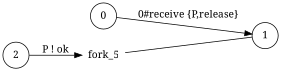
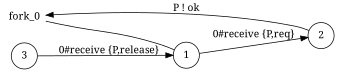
node "0": label "0" -> "3"
edge "1" -> "2": added, label "0#receive {P,req}"
node "fork_5": label "fork_5" -> "fork_0"
